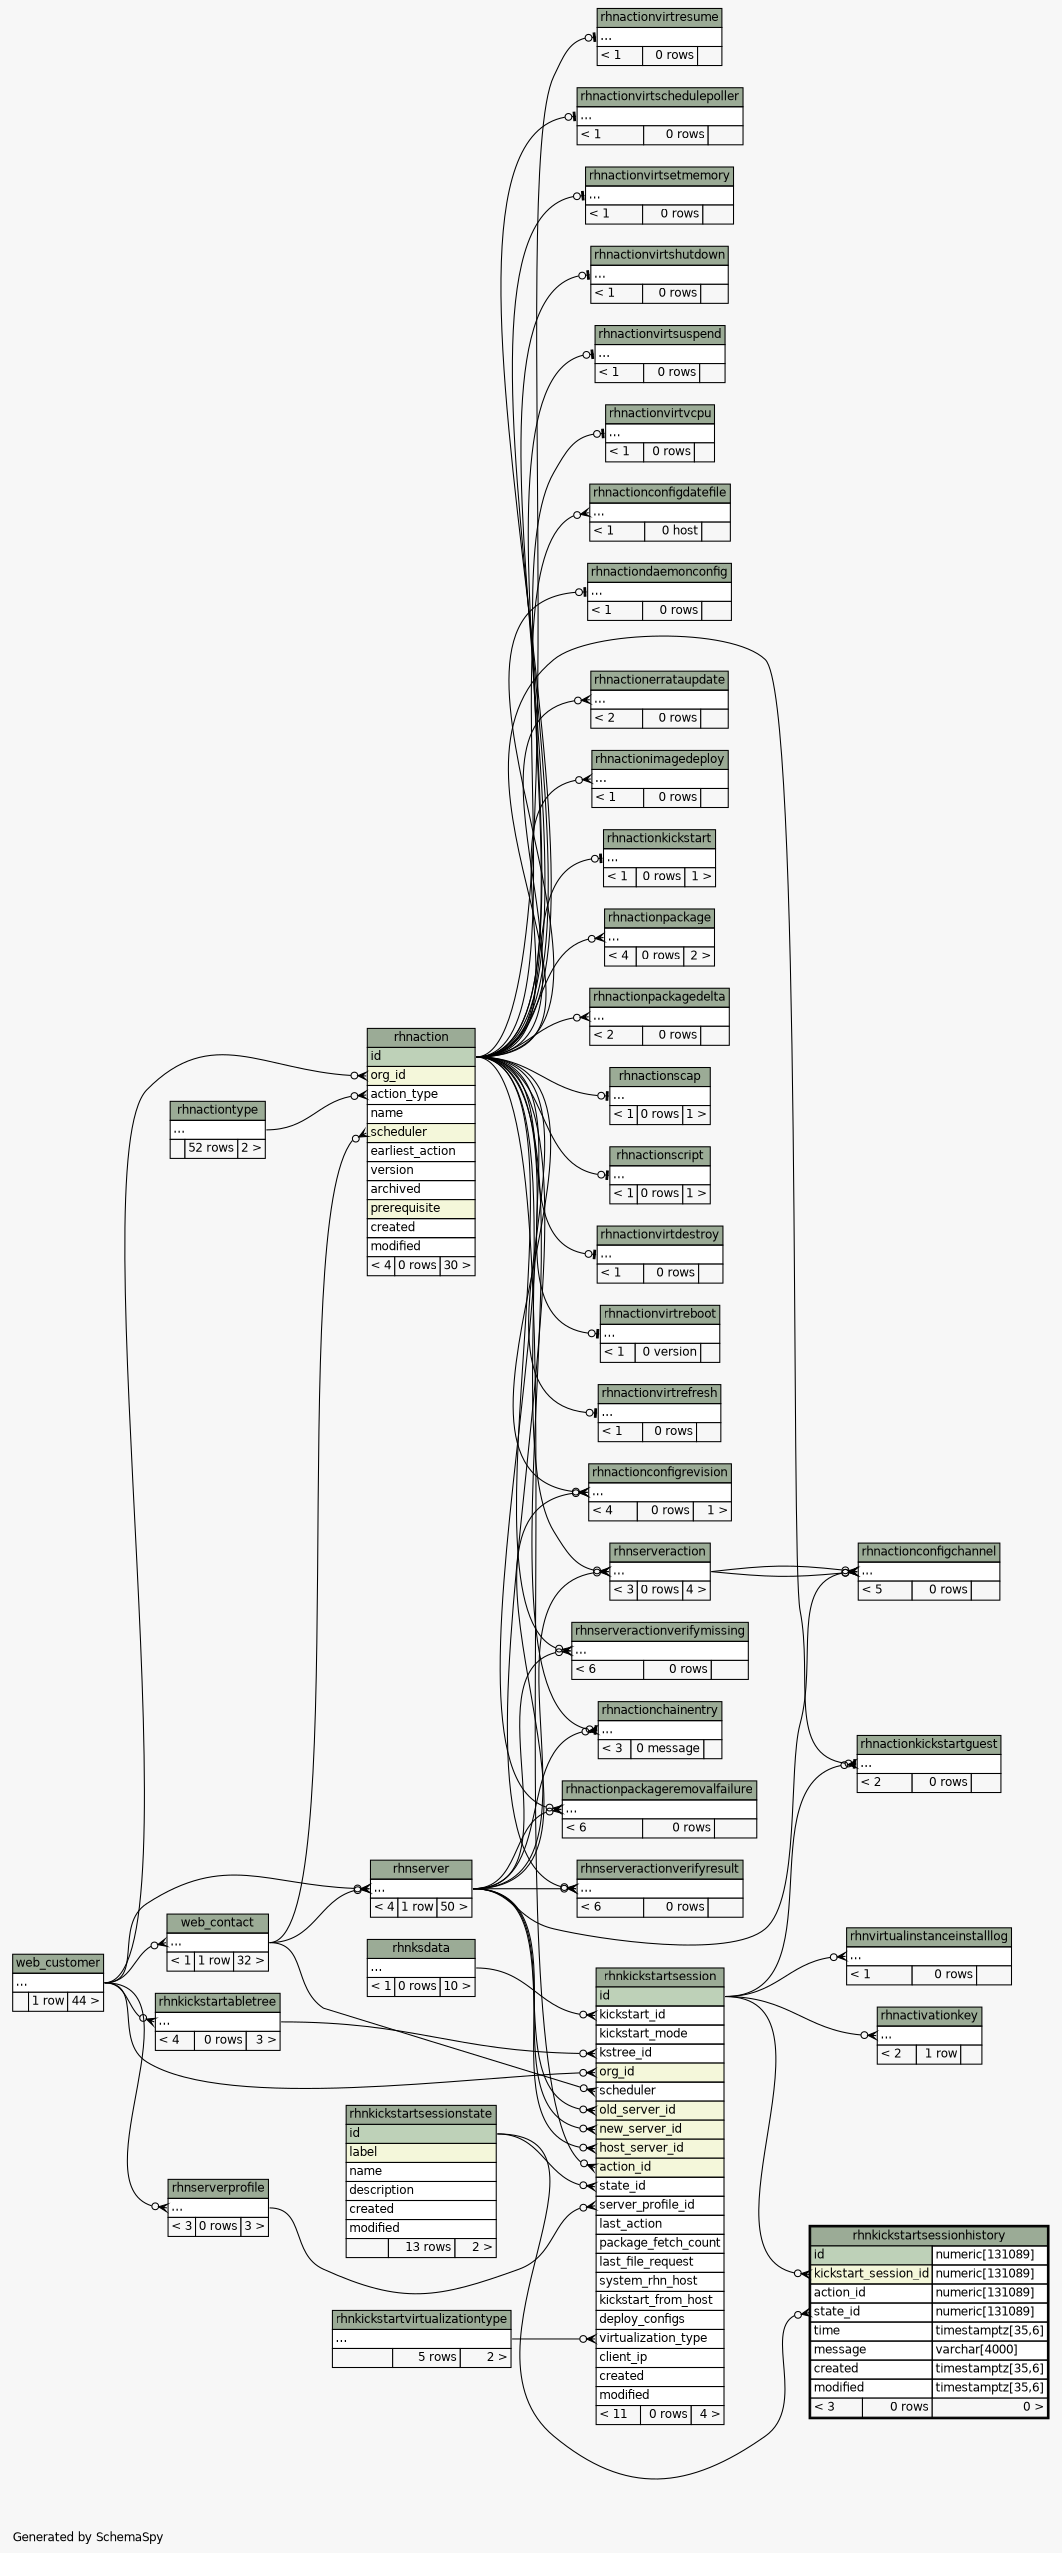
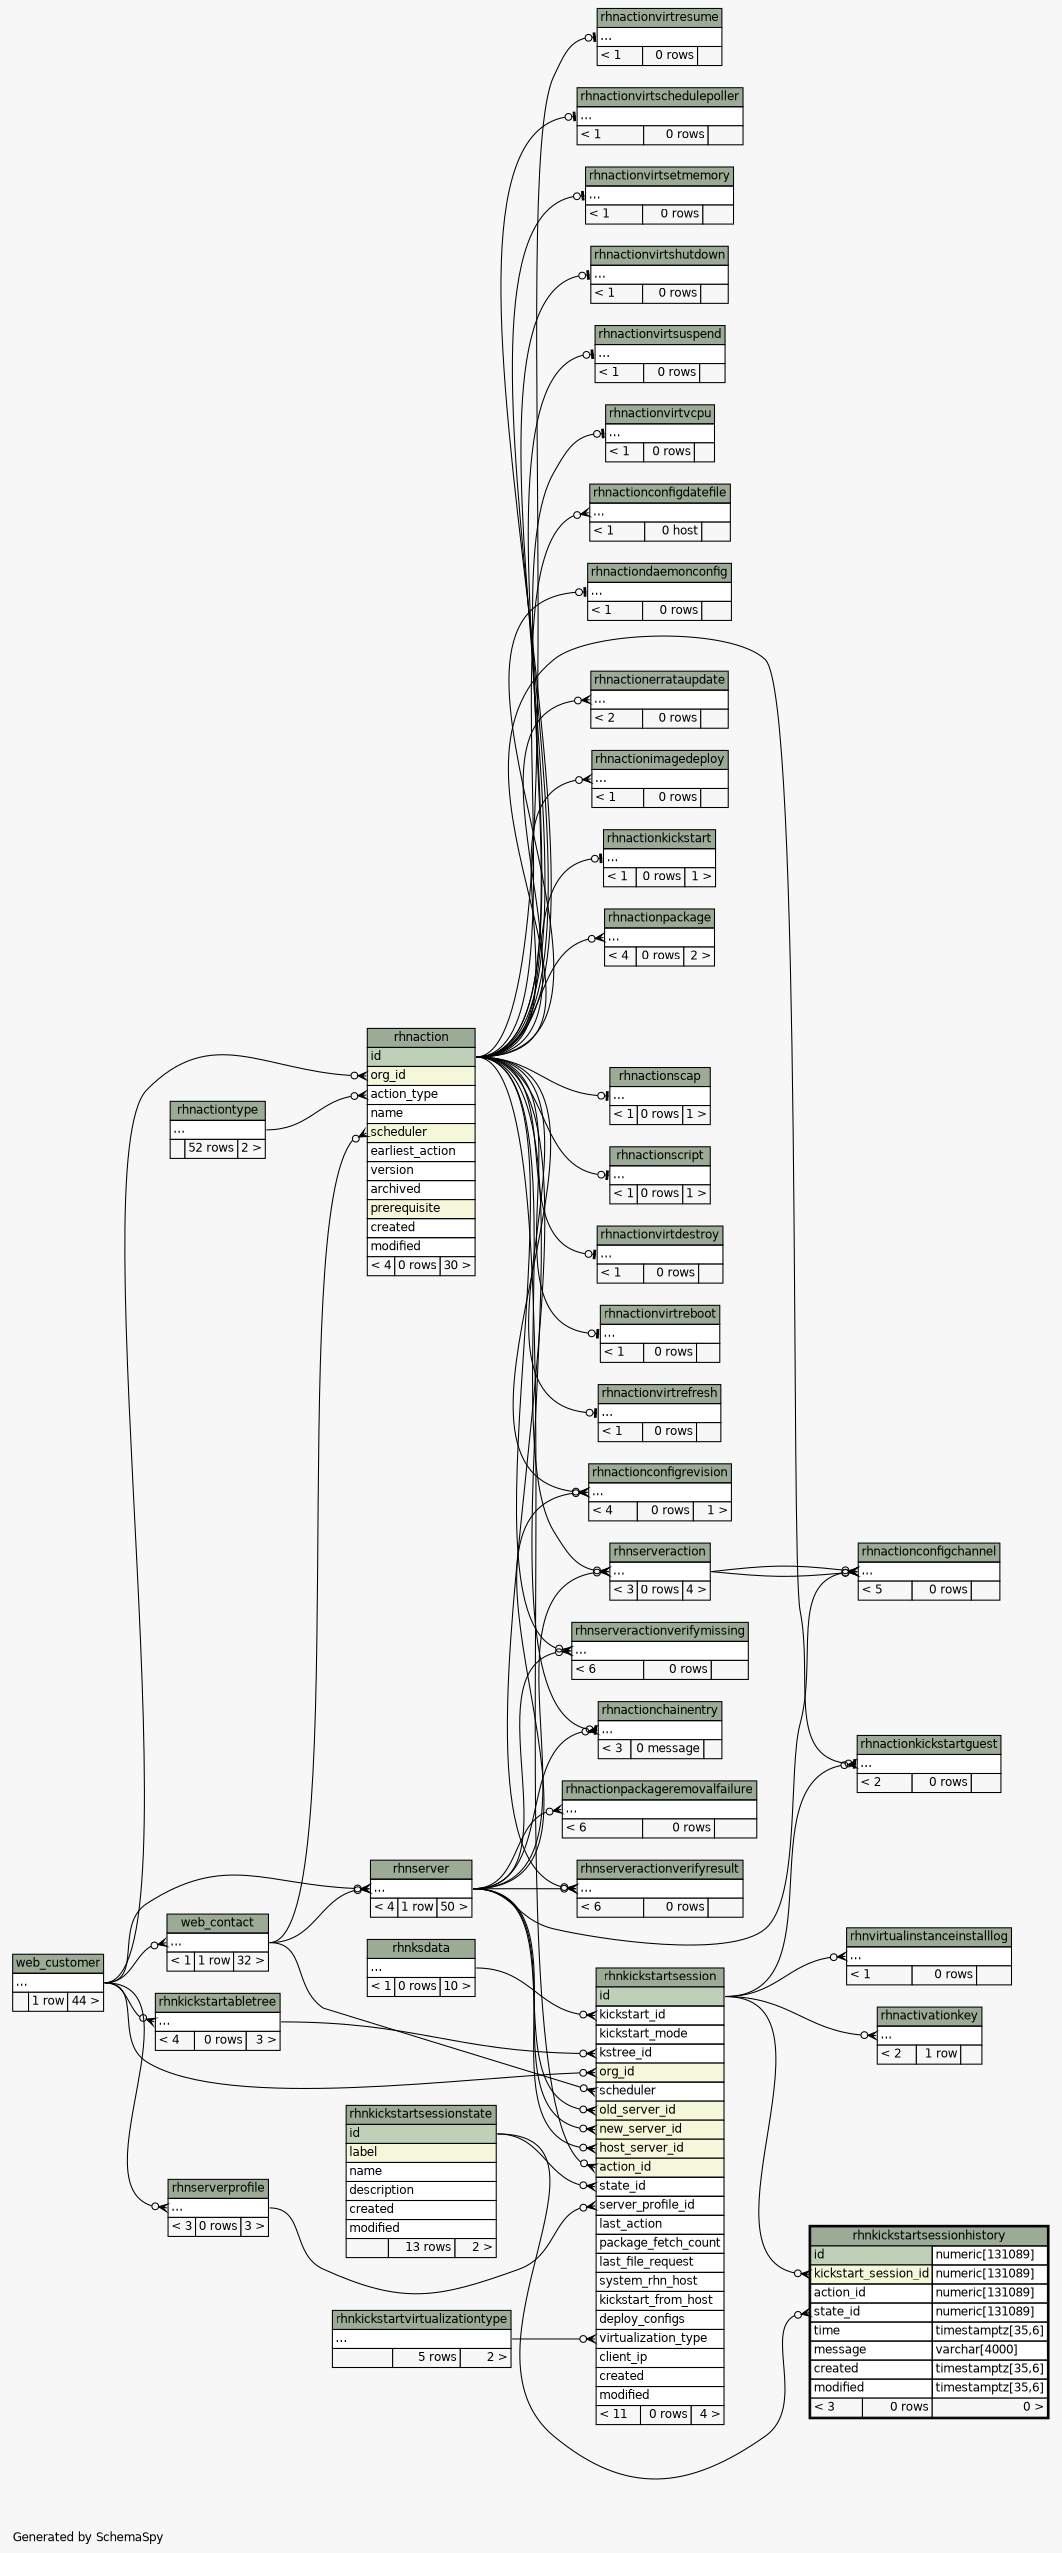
node "rhnactionpackagedelta": removed
node "rhnactionvirtreboot": text "0 version" -> "0 rows"
edge "rhnaction" -> "rhnactionpackageremovalfailure": removed
